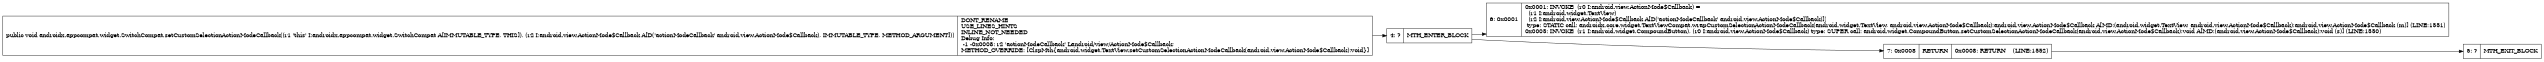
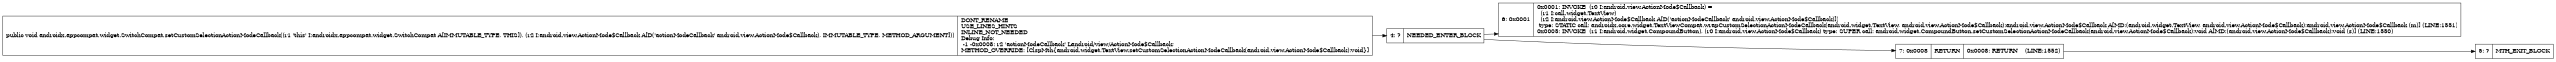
node "6: 0x0001": text "(r1 I:android.widget.TextView)" -> "(r1 I:call.widget.TextView)"
node "4: ?": text "MTH_ENTER_BLOCK" -> "NEEDED_ENTER_BLOCK"
